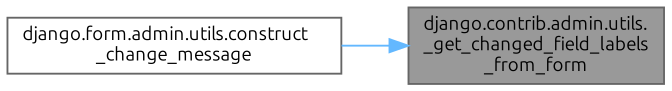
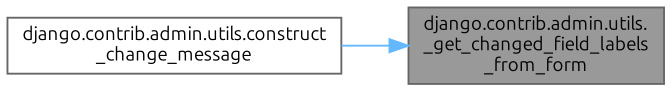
node "django.form.admin.utils.construct _change_message": label "django.form.admin.utils.construct _change_message" -> "django.contrib.admin.utils.construct _change_message"
